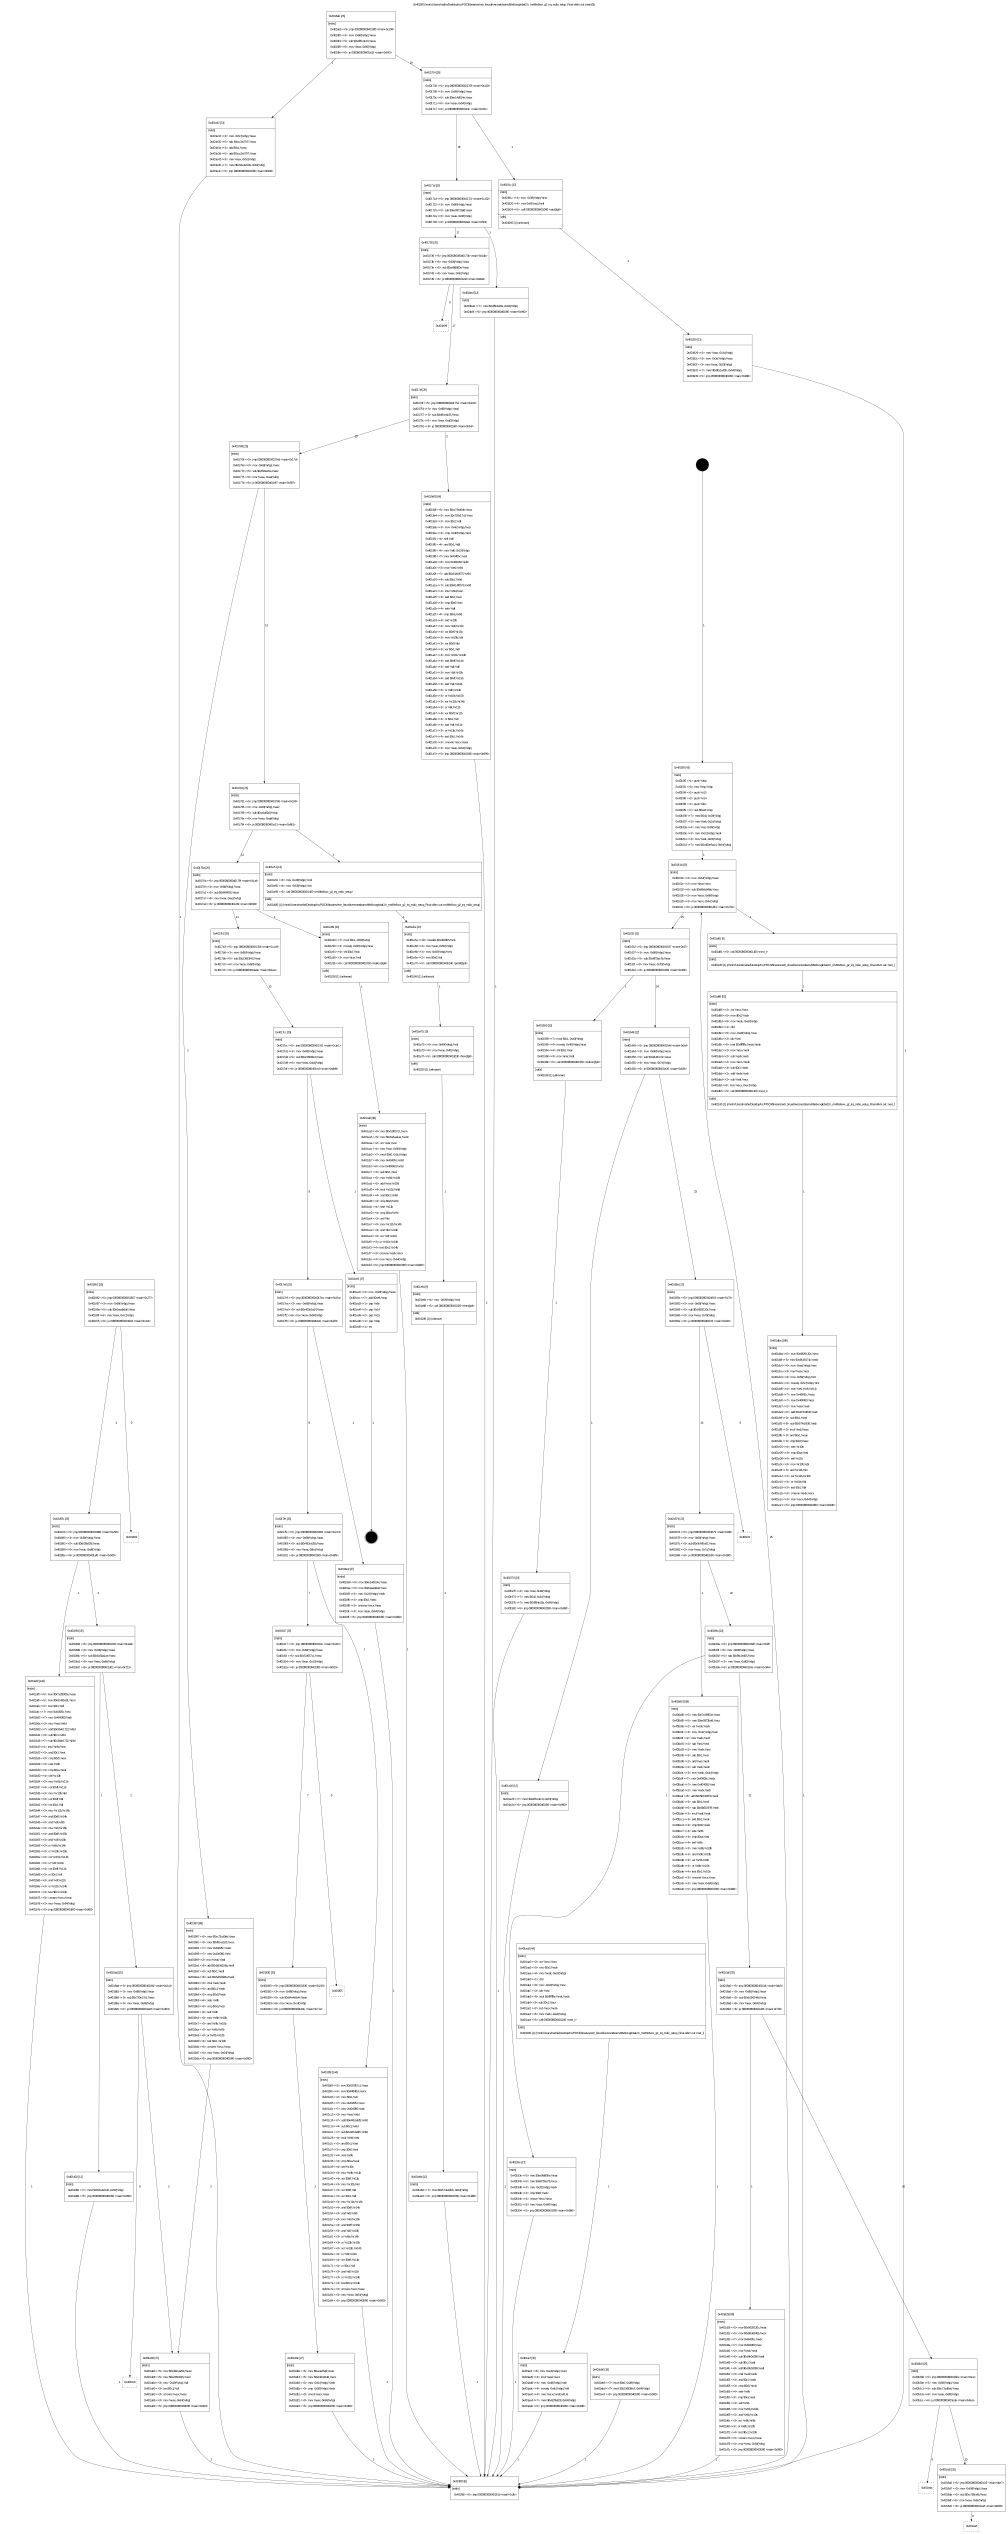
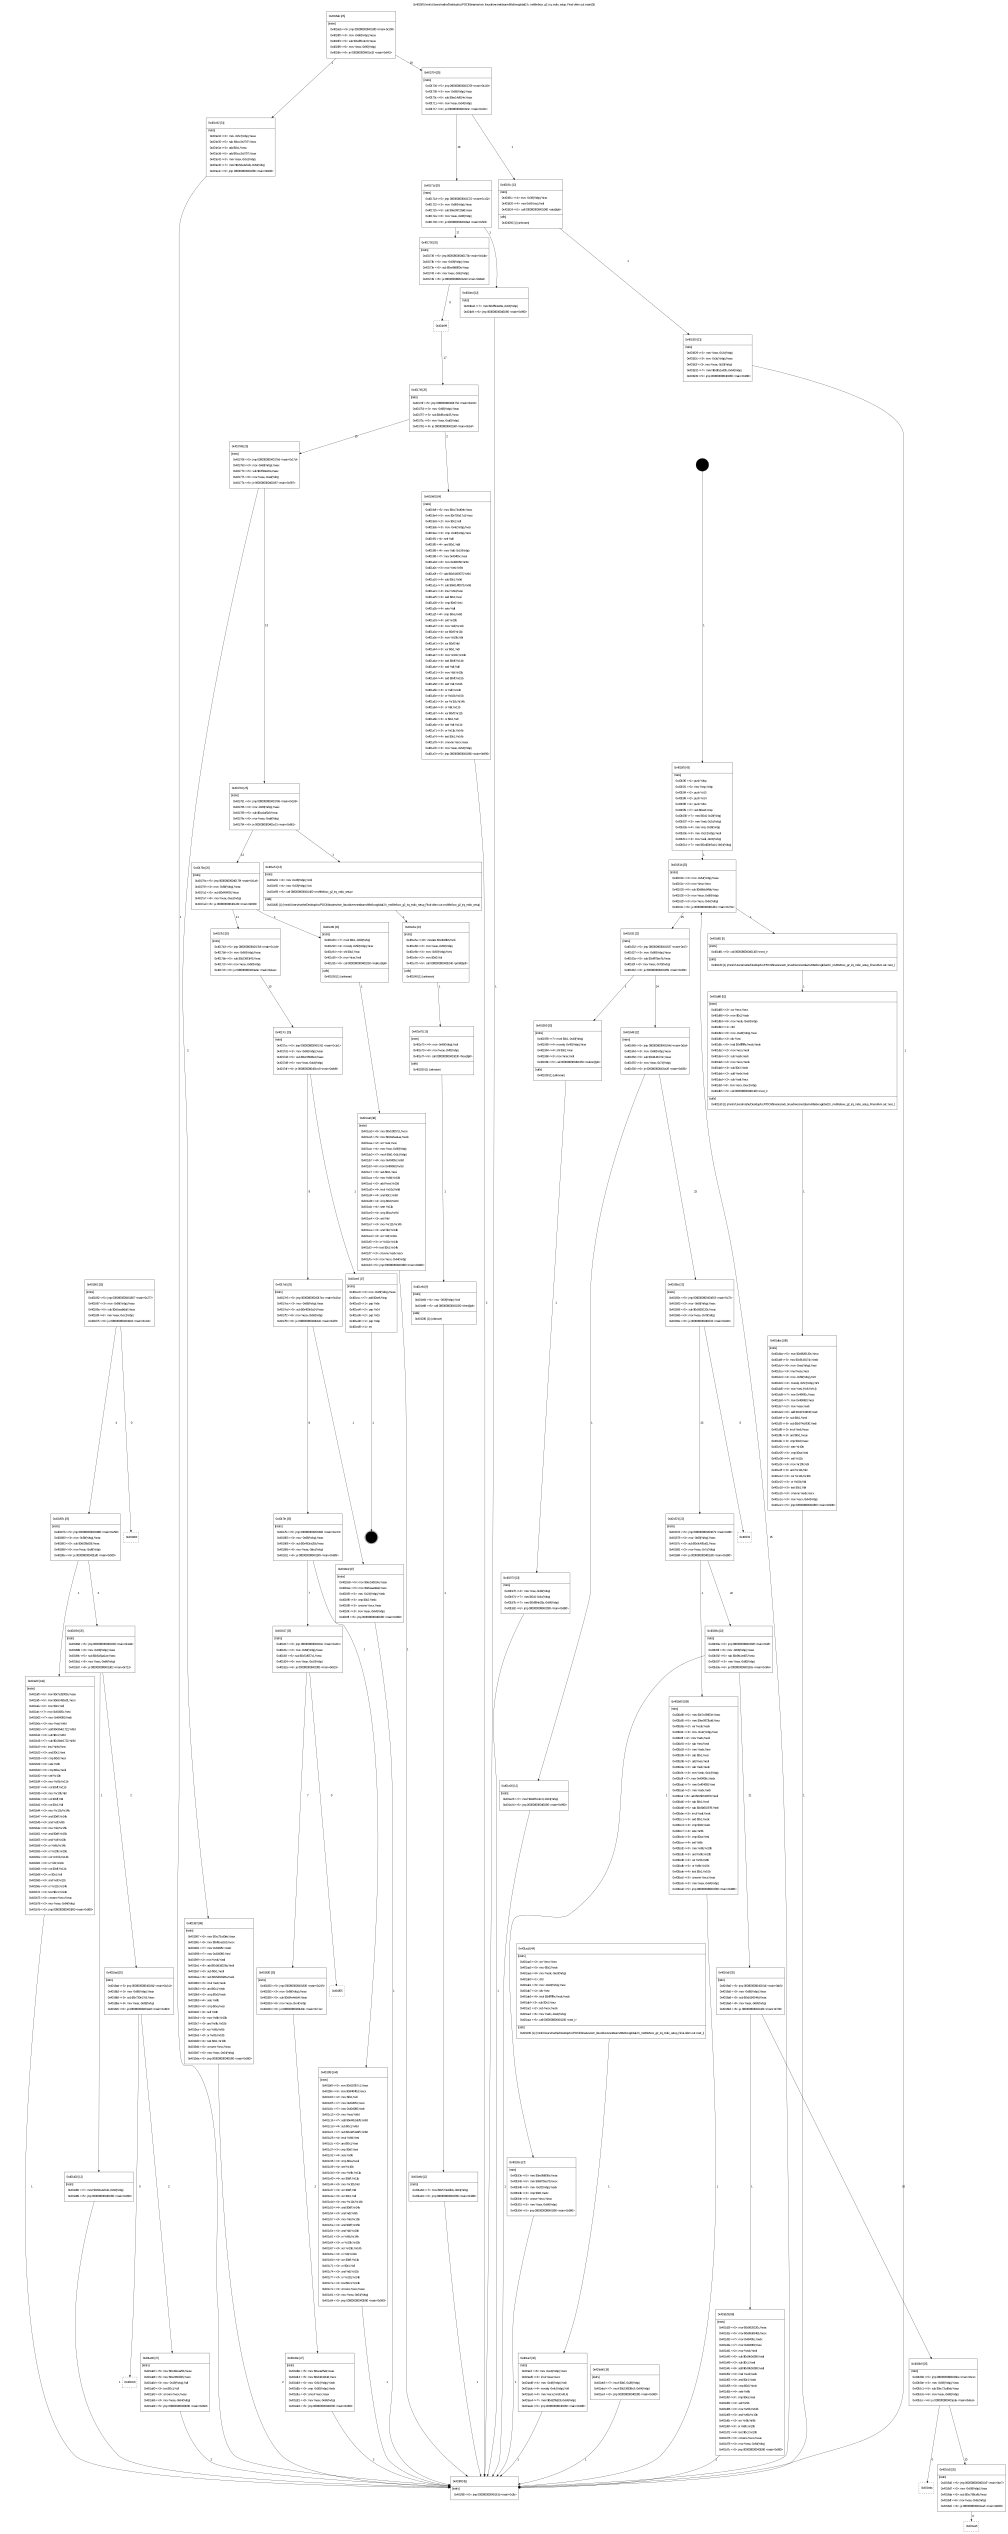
edge "0x401736 [25]" -> "0x40174f [25]": now "0x401e99" -> "0x40174f [25]"
edge "0x401987 [88]" -> "0x401a83 [27]": now "0x401987 [88]" -> "0x401f80 [5]"
